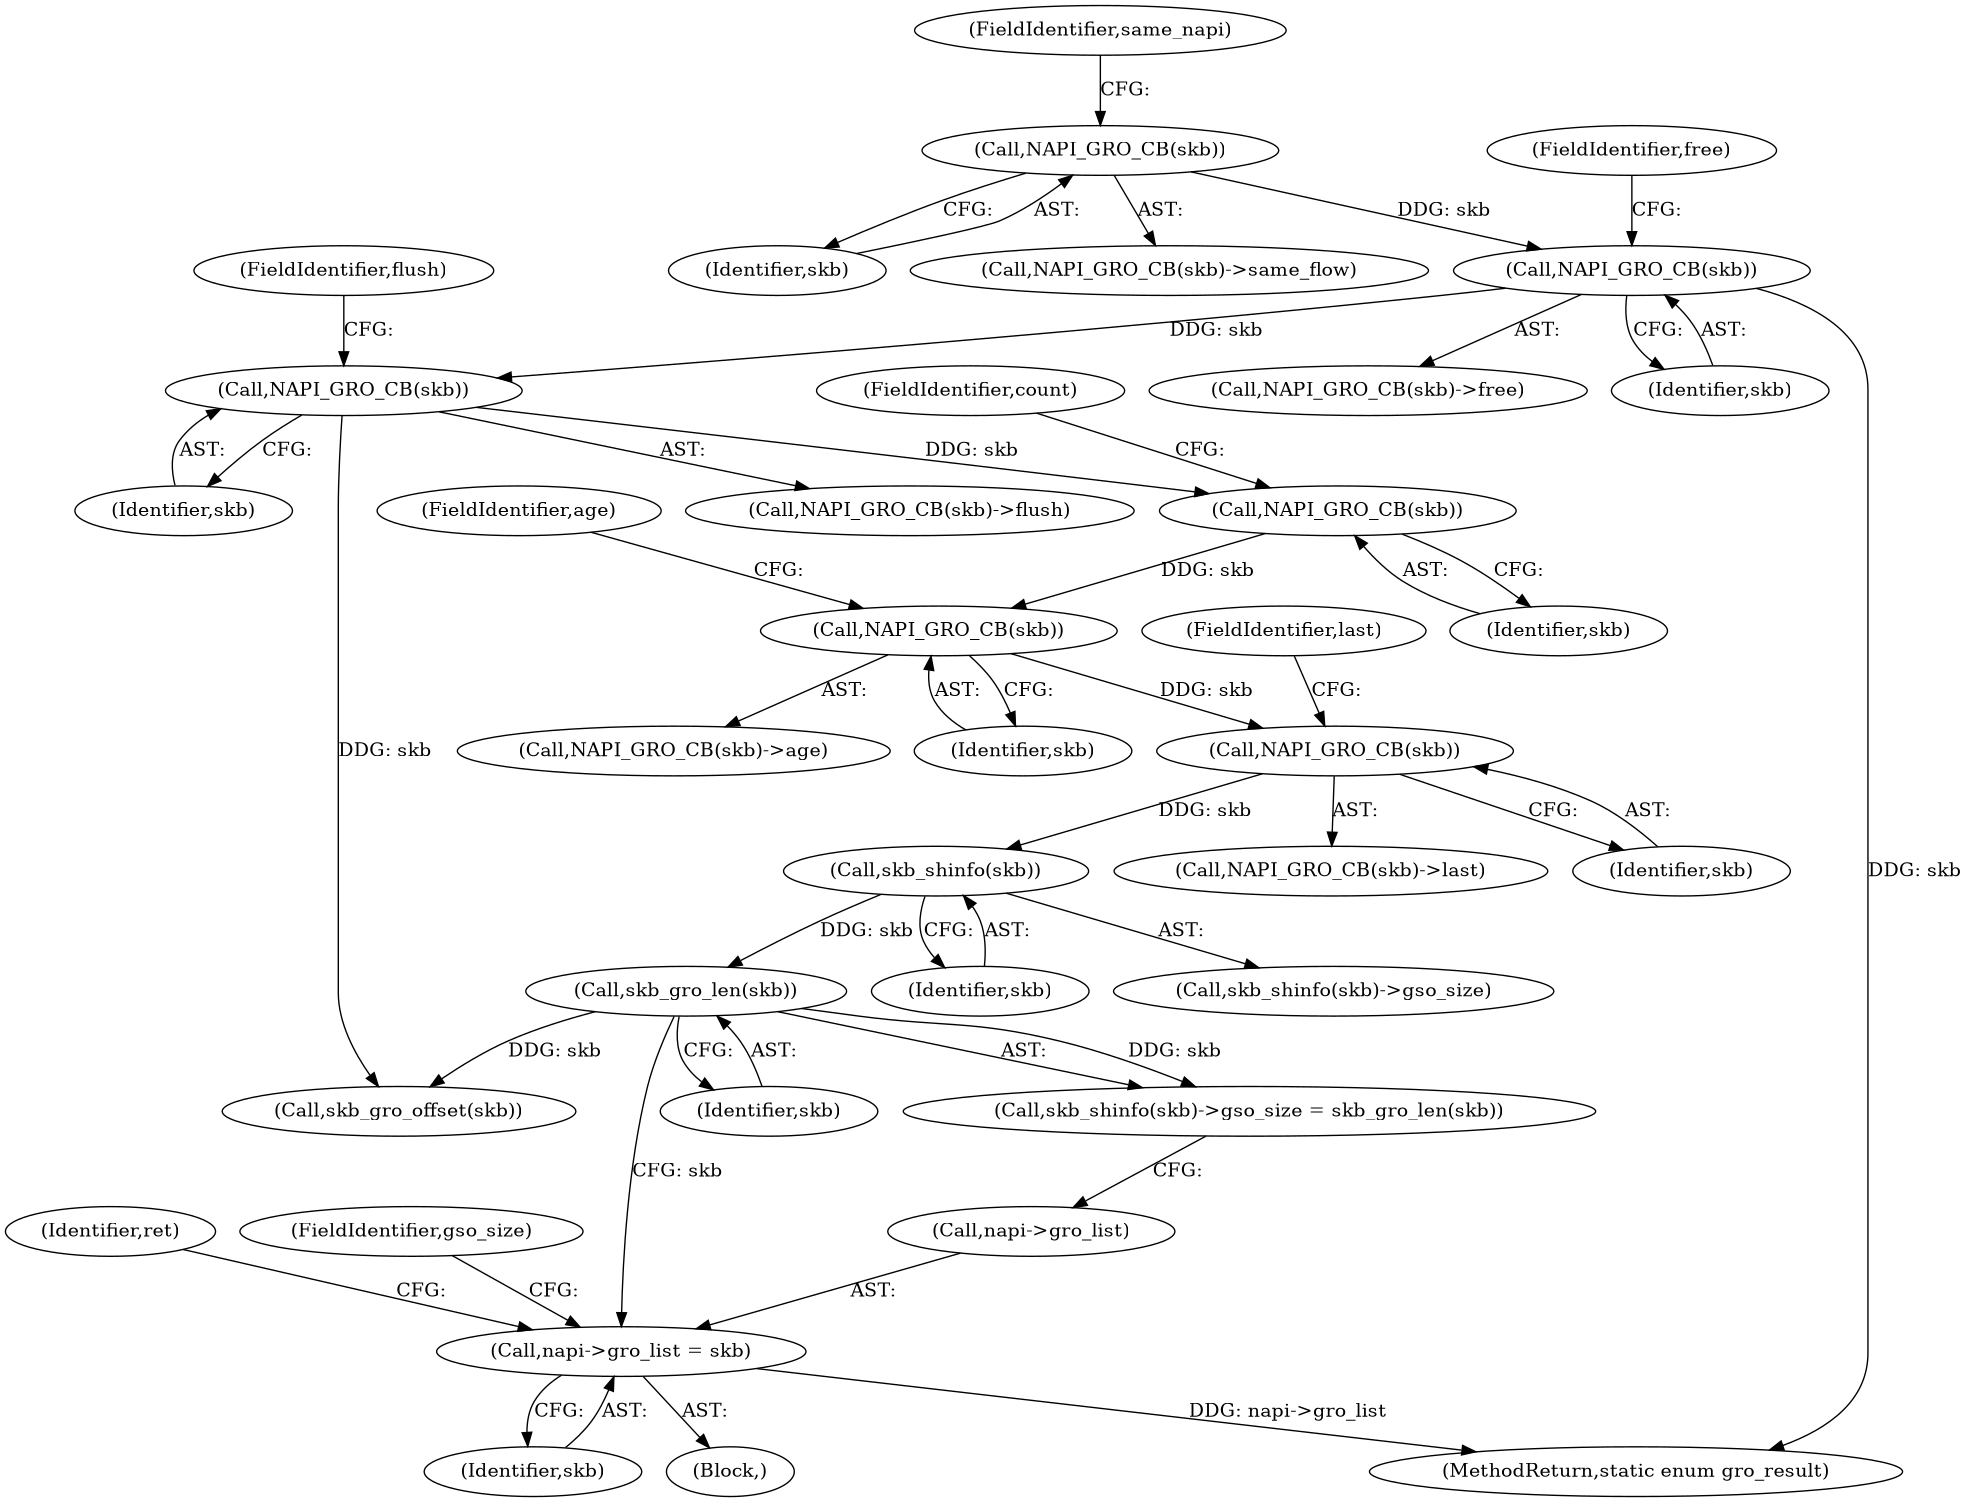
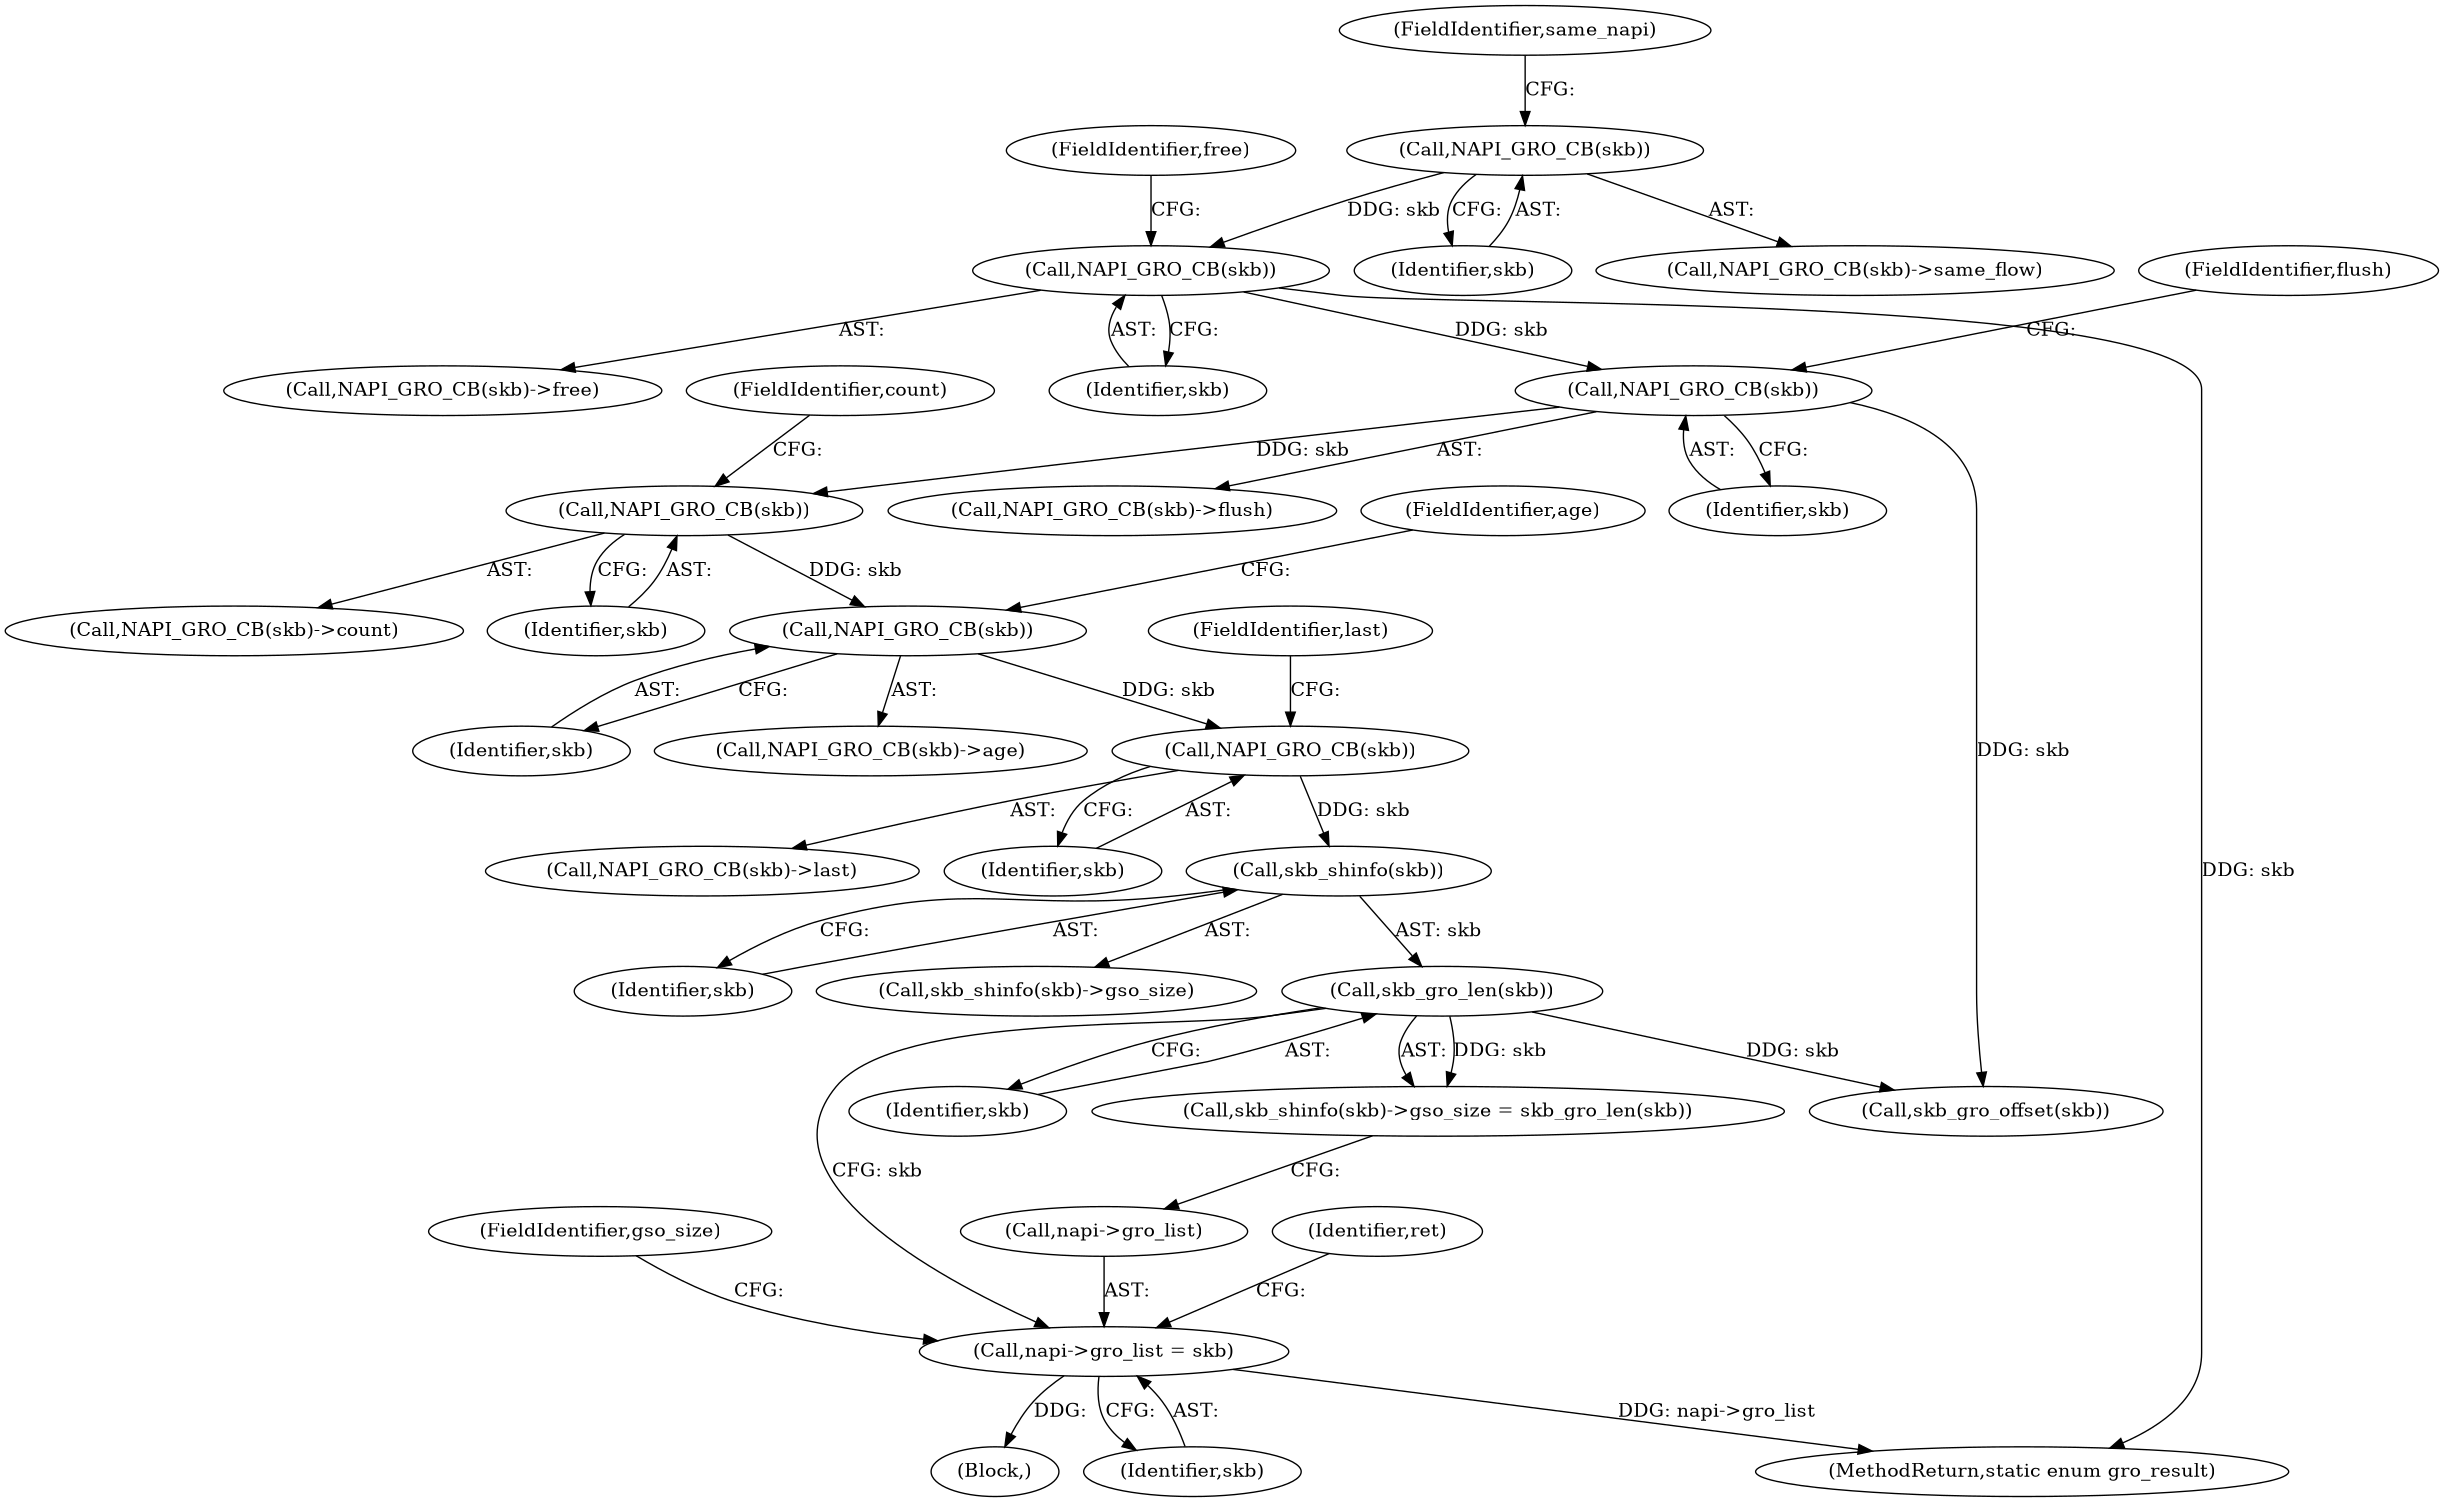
node "(Call,NAPI_GRO_CB(skb)->count)": added
edge "(Call,skb_shinfo(skb))" -> "(Call,skb_gro_len(skb))": label "DDG: skb" -> "AST: skb"
edge "(Call,napi->gro_list = skb)" -> "(Block,)": label "AST: " -> "DDG: "
